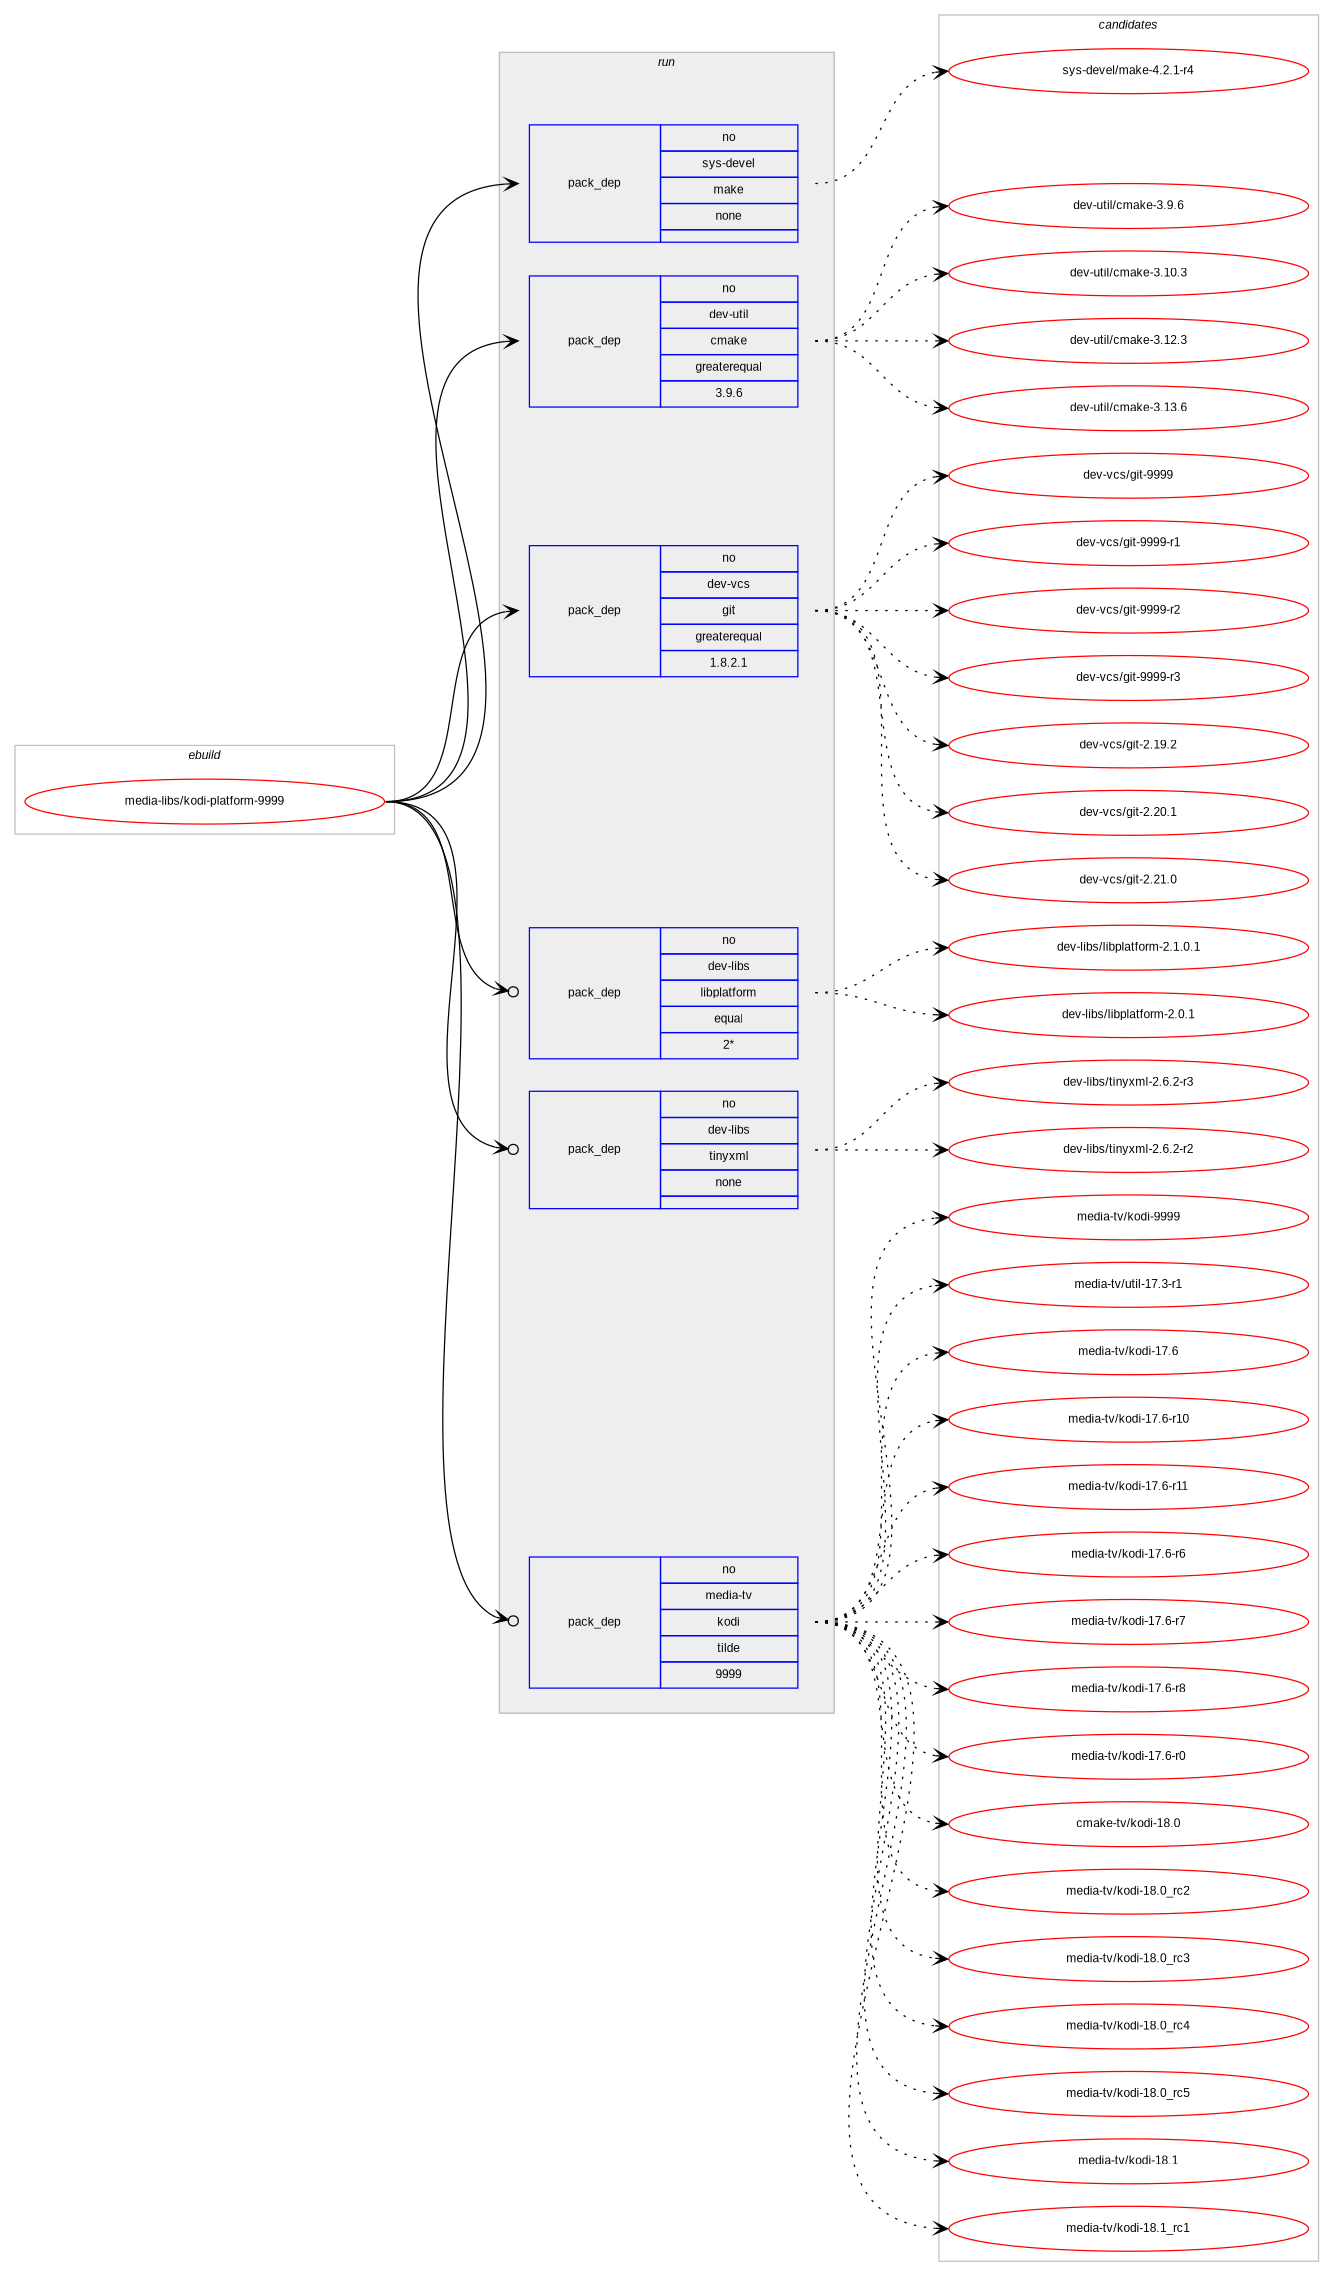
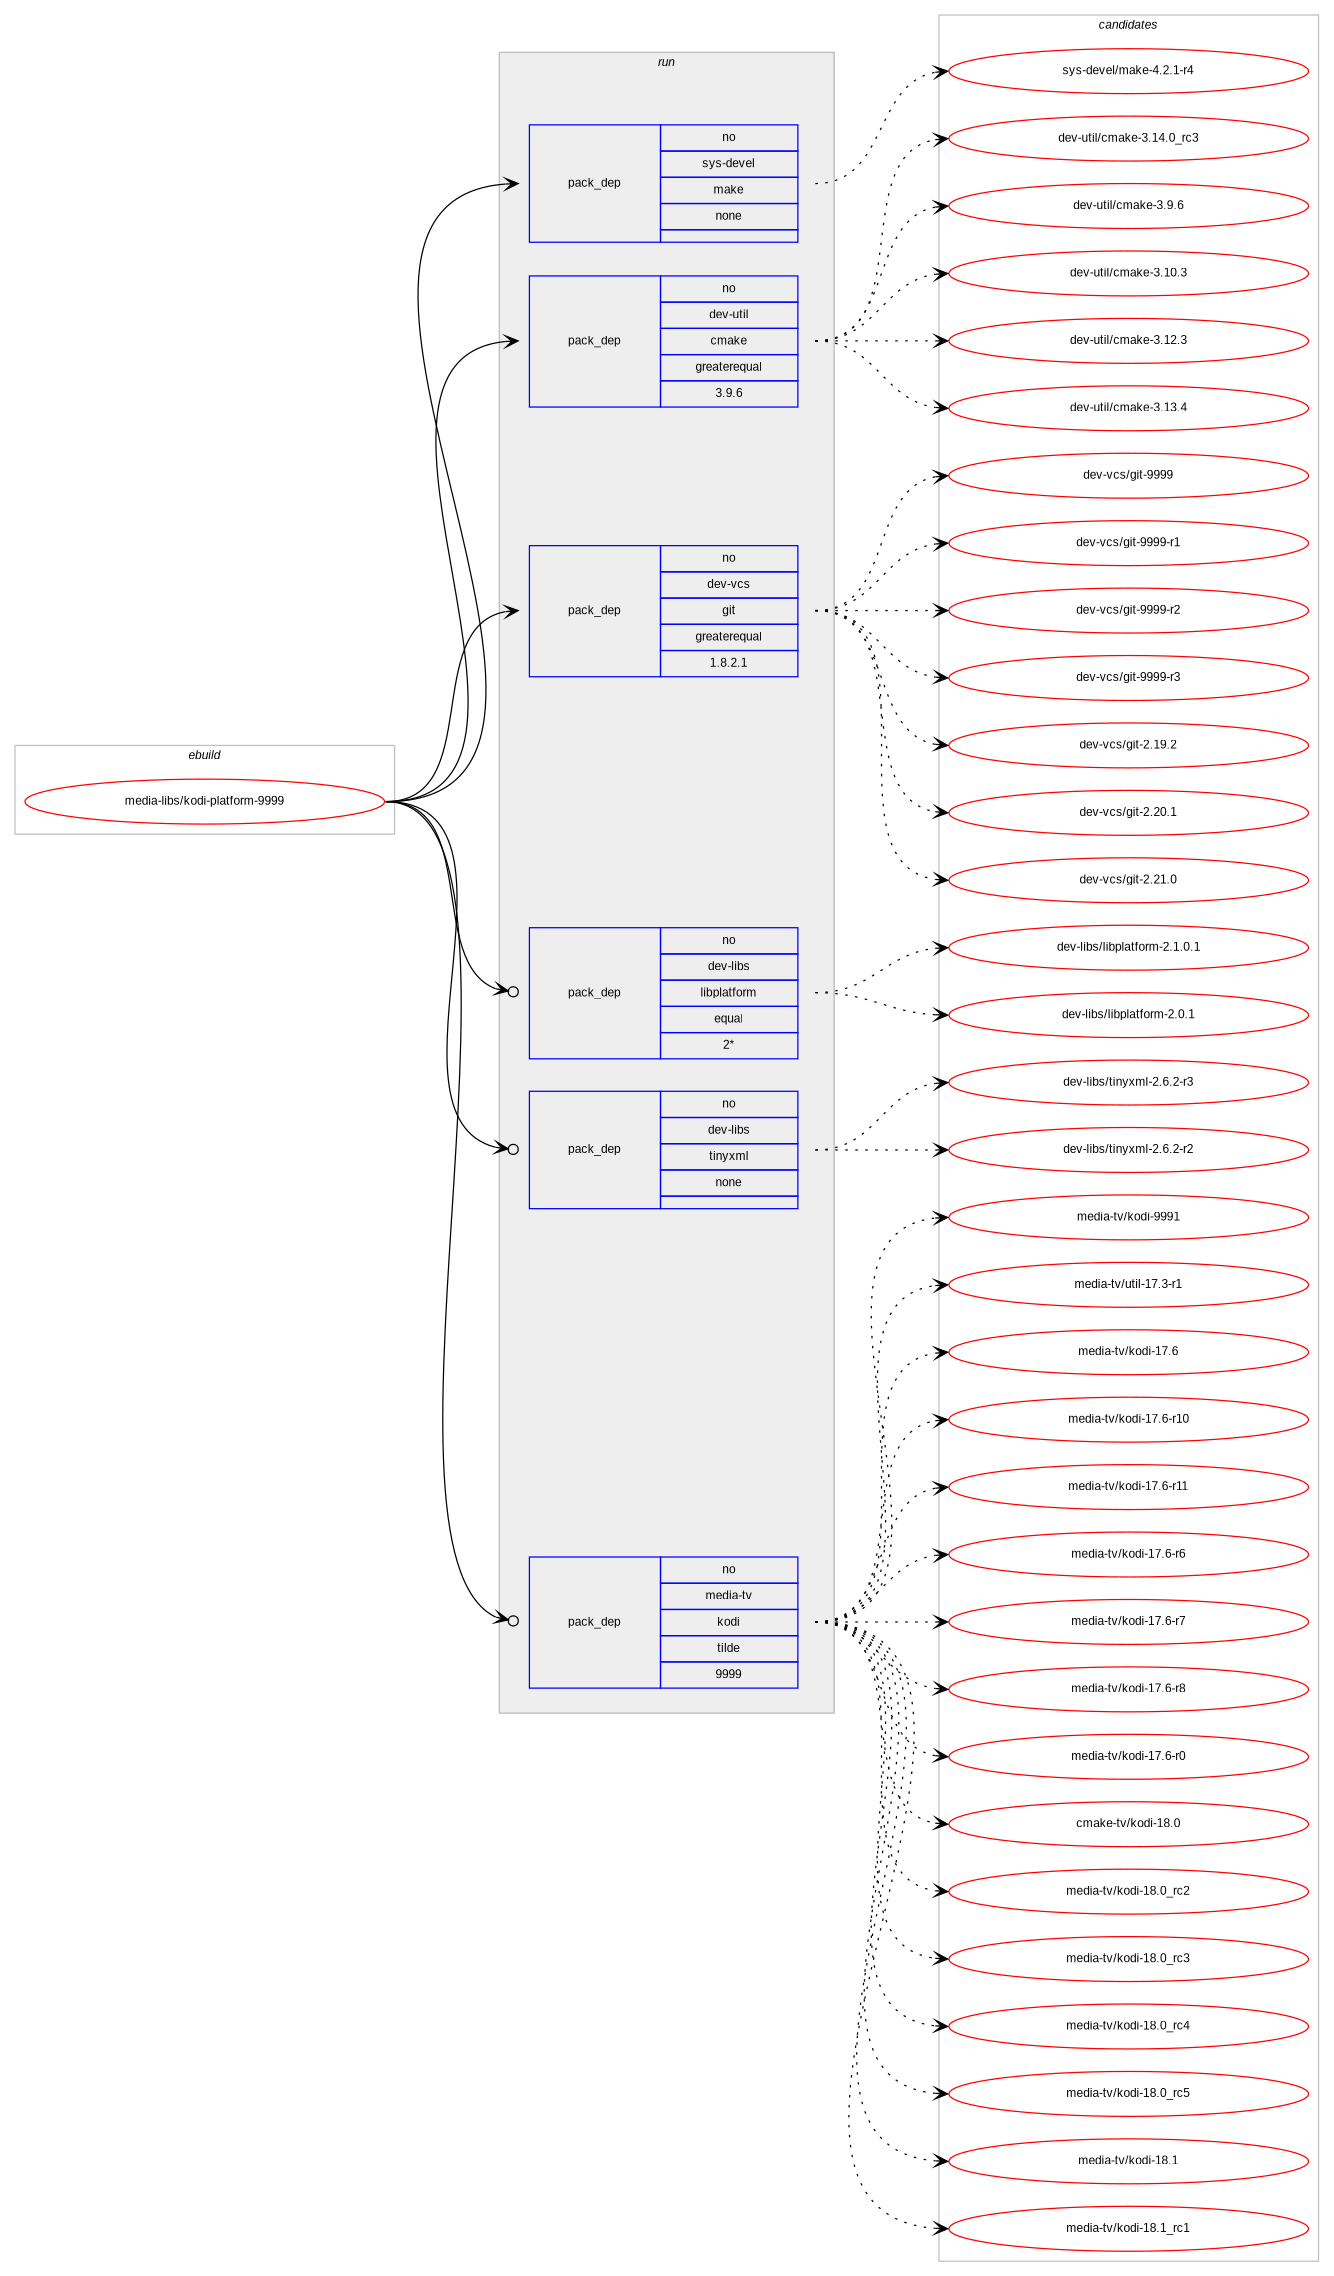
node "dev-util/cmake-3.14.0_rc3": added
node "dev-util/cmake-3.13.6": label "dev-util/cmake-3.13.6" -> "dev-util/cmake-3.13.4"
node "media-tv/kodi-9999": label "media-tv/kodi-9999" -> "media-tv/kodi-9991"
